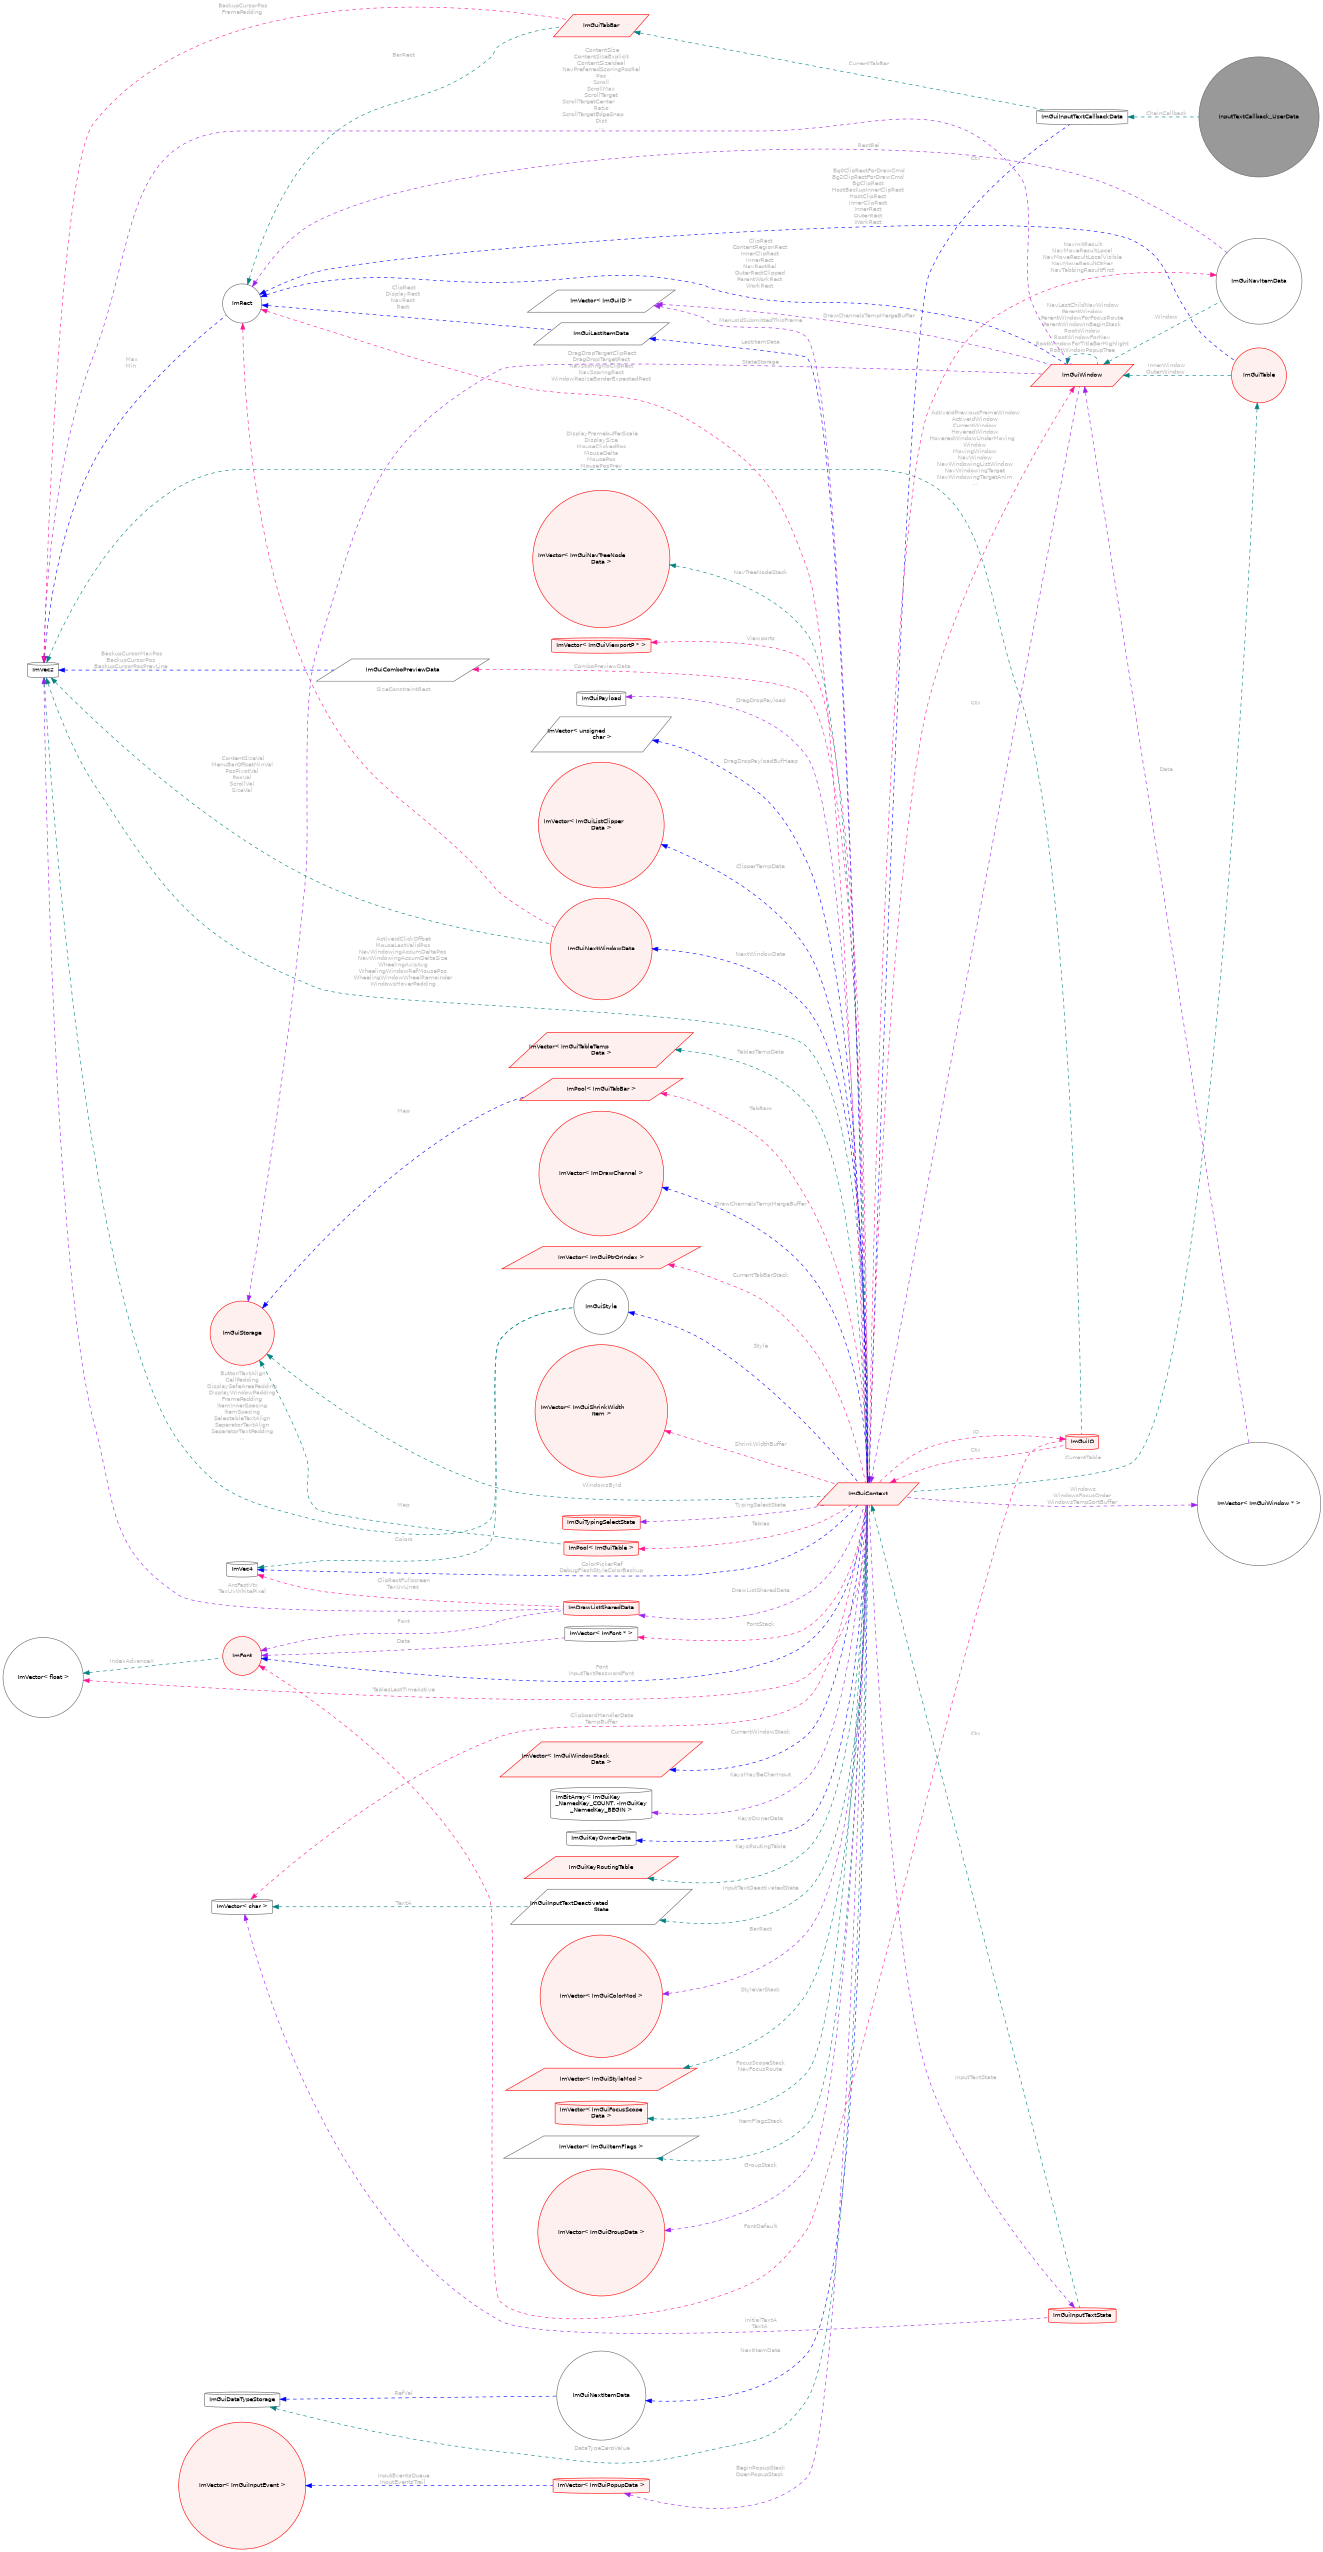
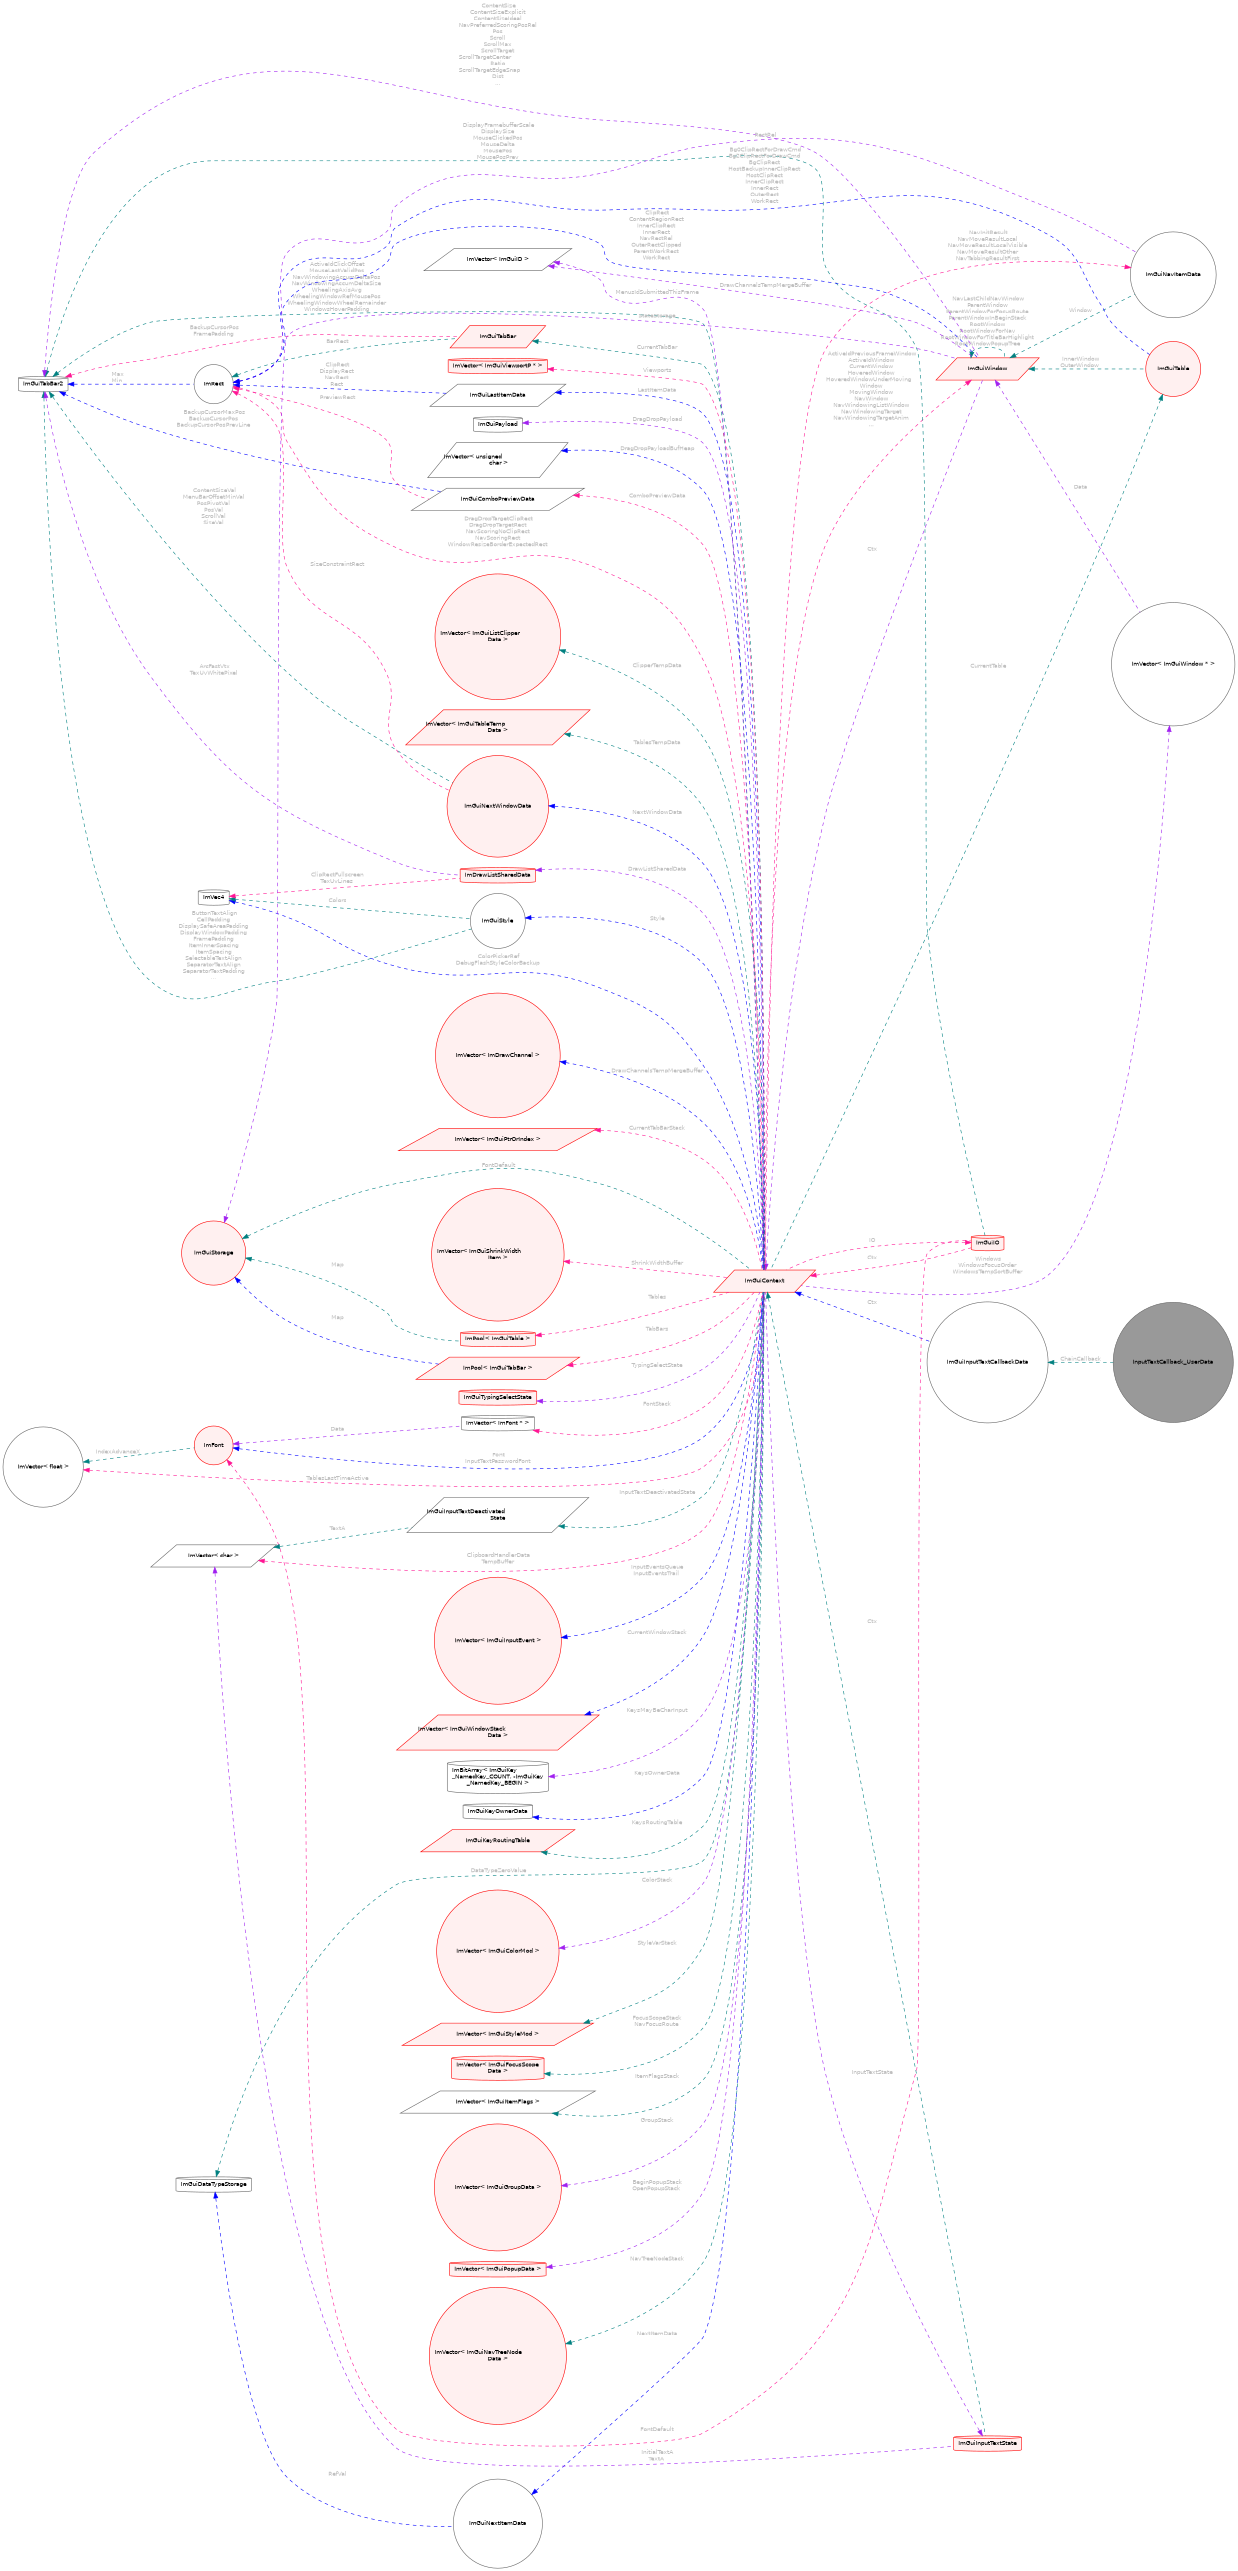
edge "ImGuiInputTextCallbackData" -> "ImGuiTabBar": now "ImGuiContext" -> "ImGuiTabBar"
node "ImGuiInputTextCallbackData": shape cylinder -> circle
edge "ImGuiComboPreviewData" -> "ImRect": added, label "PreviewRect"
node "ImVec2": label "ImVec2" -> "ImGuiTabBar2"
edge "ImGuiContext" -> "ImVector< ImGuiListClipper Data >": color blue -> teal
edge "ImGuiContext" -> "ImGuiStorage": label " WindowsById" -> " FontDefault"
edge "ImDrawListSharedData" -> "ImFont": removed, label "Font"
node "ImVector< char >": shape cylinder -> parallelogram
edge "ImGuiContext" -> "ImVector< ImGuiColorMod >": label " BarRect" -> " ColorStack"
edge "ImVector< ImGuiPopupData >" -> "ImVector< ImGuiInputEvent >": now "ImGuiContext" -> "ImVector< ImGuiInputEvent >"
